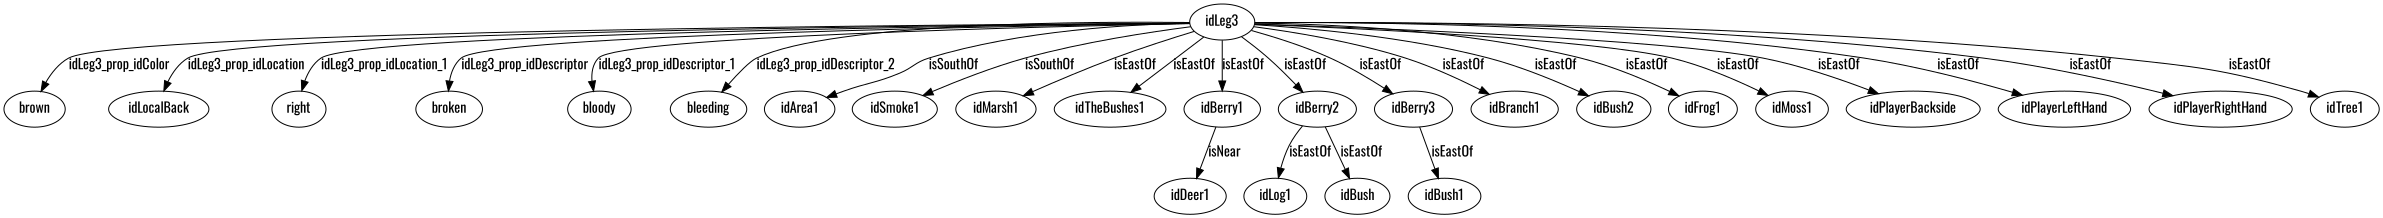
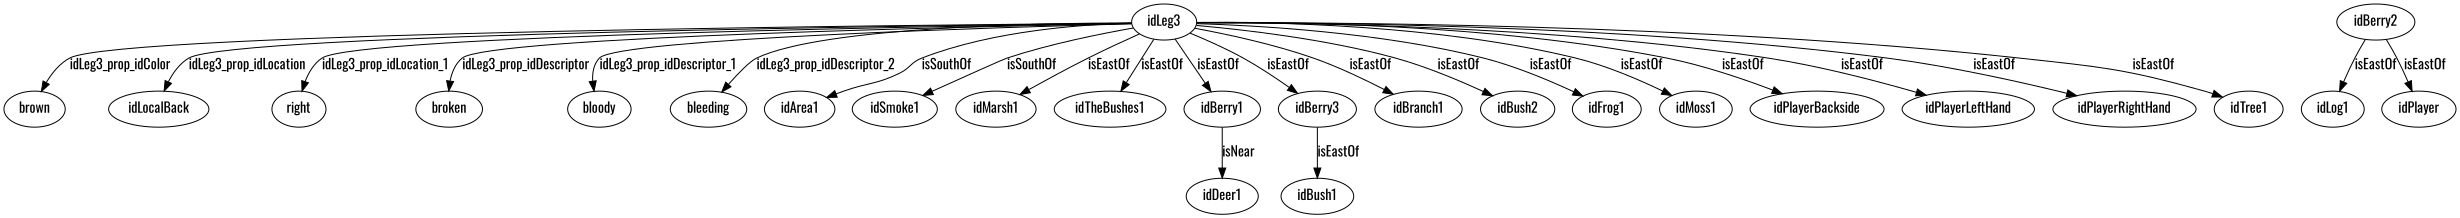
edge "idLeg3" -> "idBerry2": removed, label "isEastOf"
node "idBush": label "idBush" -> "idPlayer"
